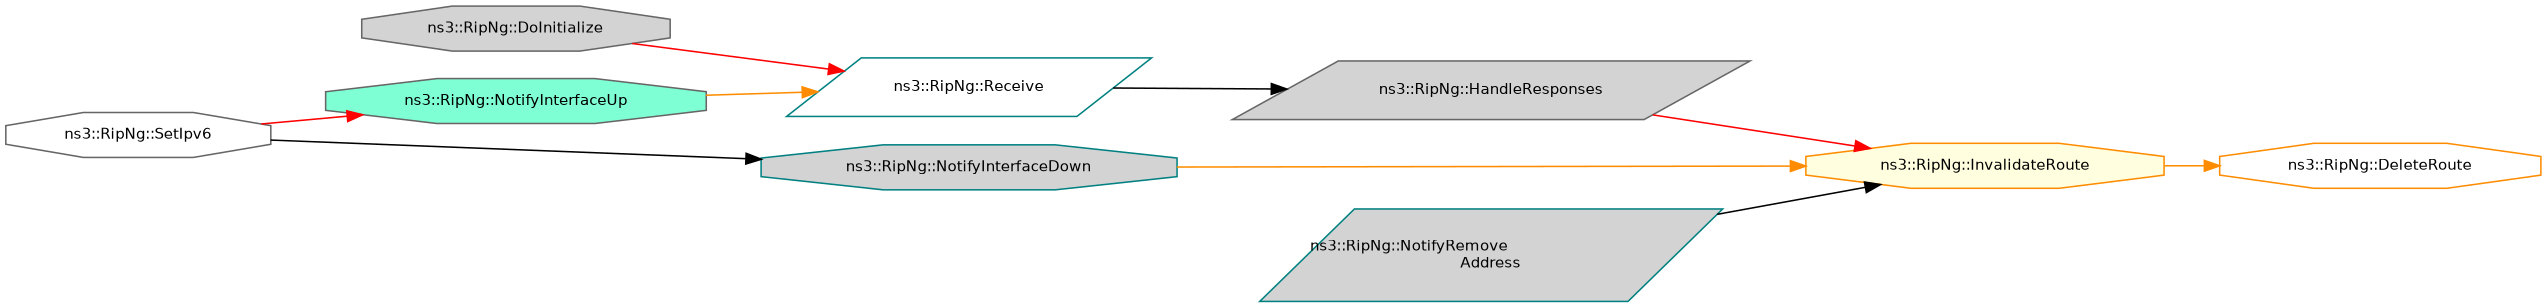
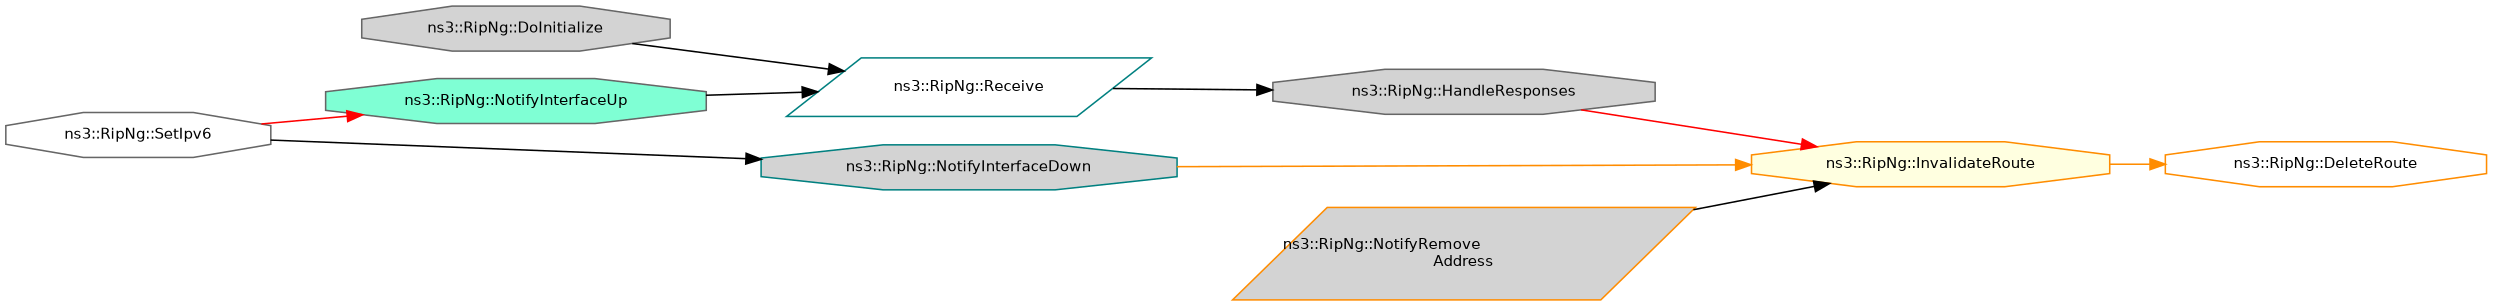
edge "ns3::RipNg::DoInitialize" -> "ns3::RipNg::Receive": color red -> black
node "ns3::RipNg::HandleResponses": shape parallelogram -> octagon
edge "ns3::RipNg::NotifyInterfaceUp" -> "ns3::RipNg::Receive": color darkorange -> black
node "ns3::RipNg::NotifyRemove Address": color teal -> darkorange
